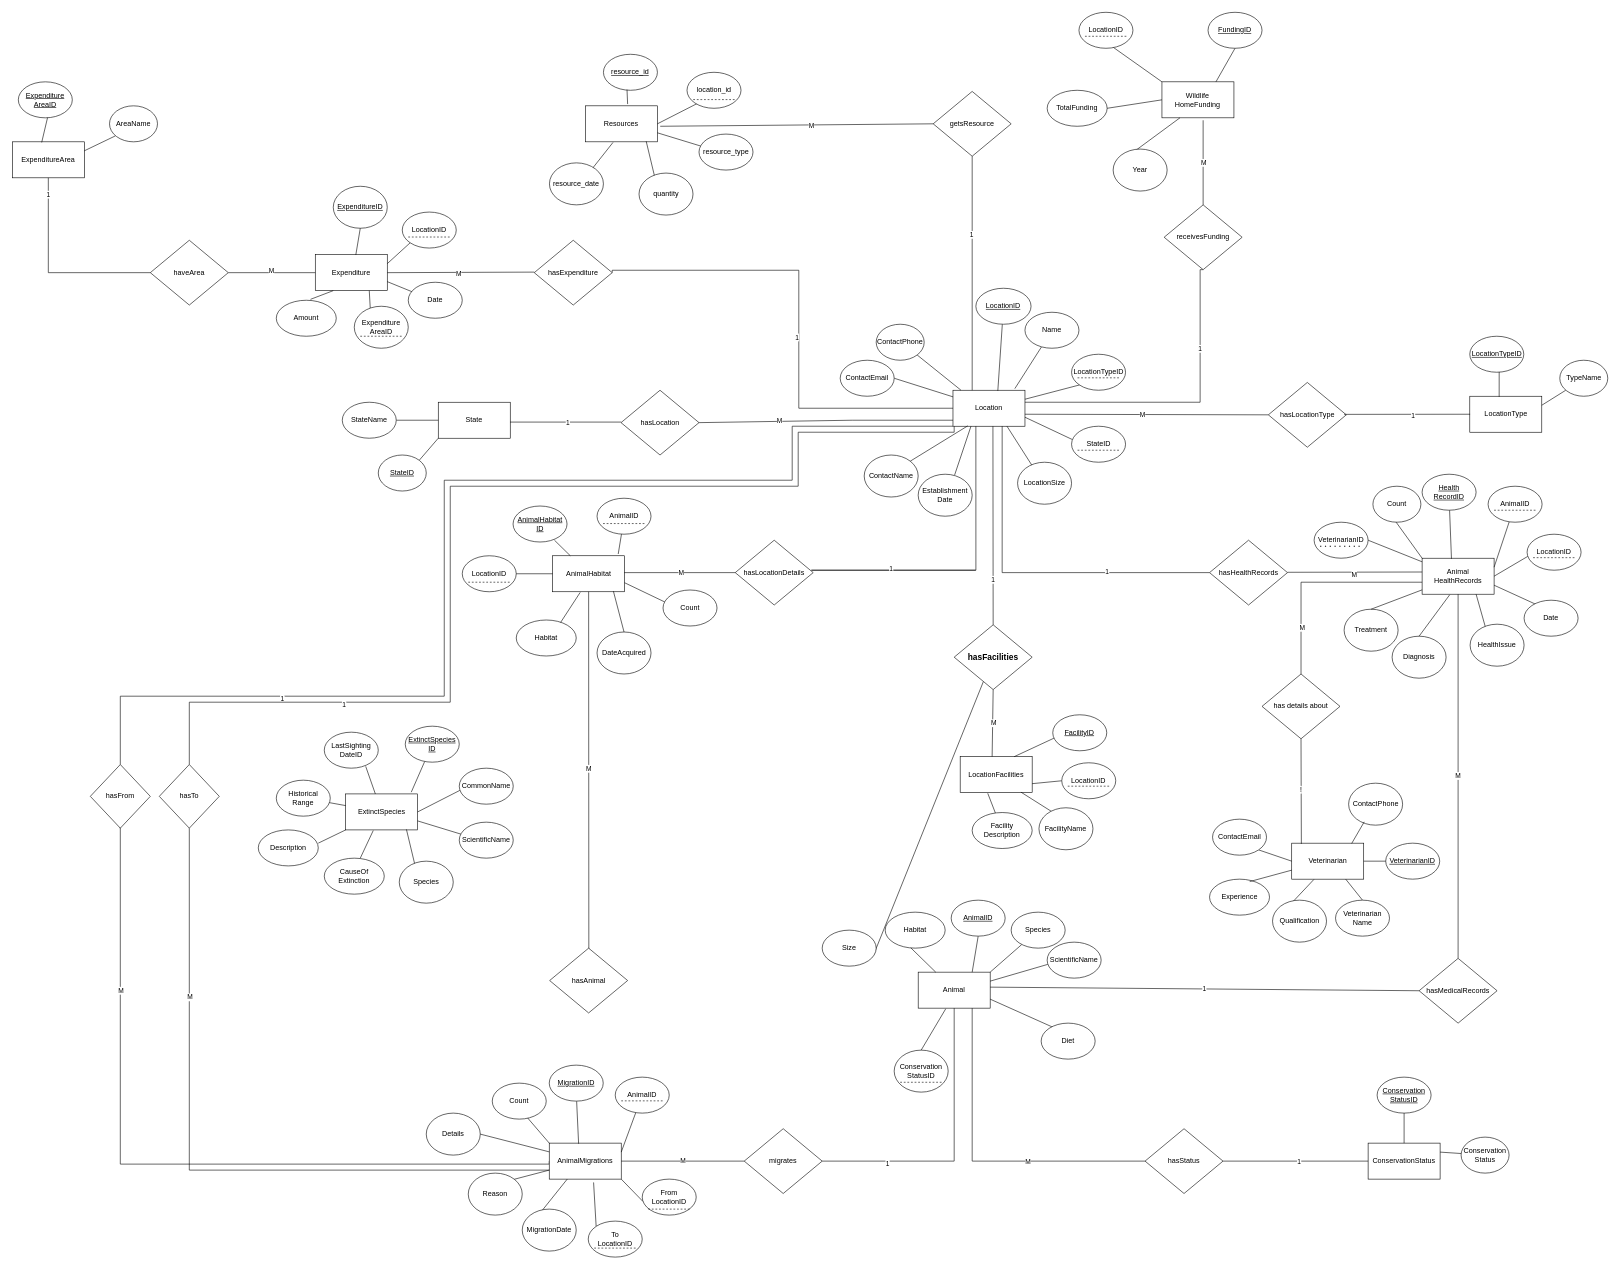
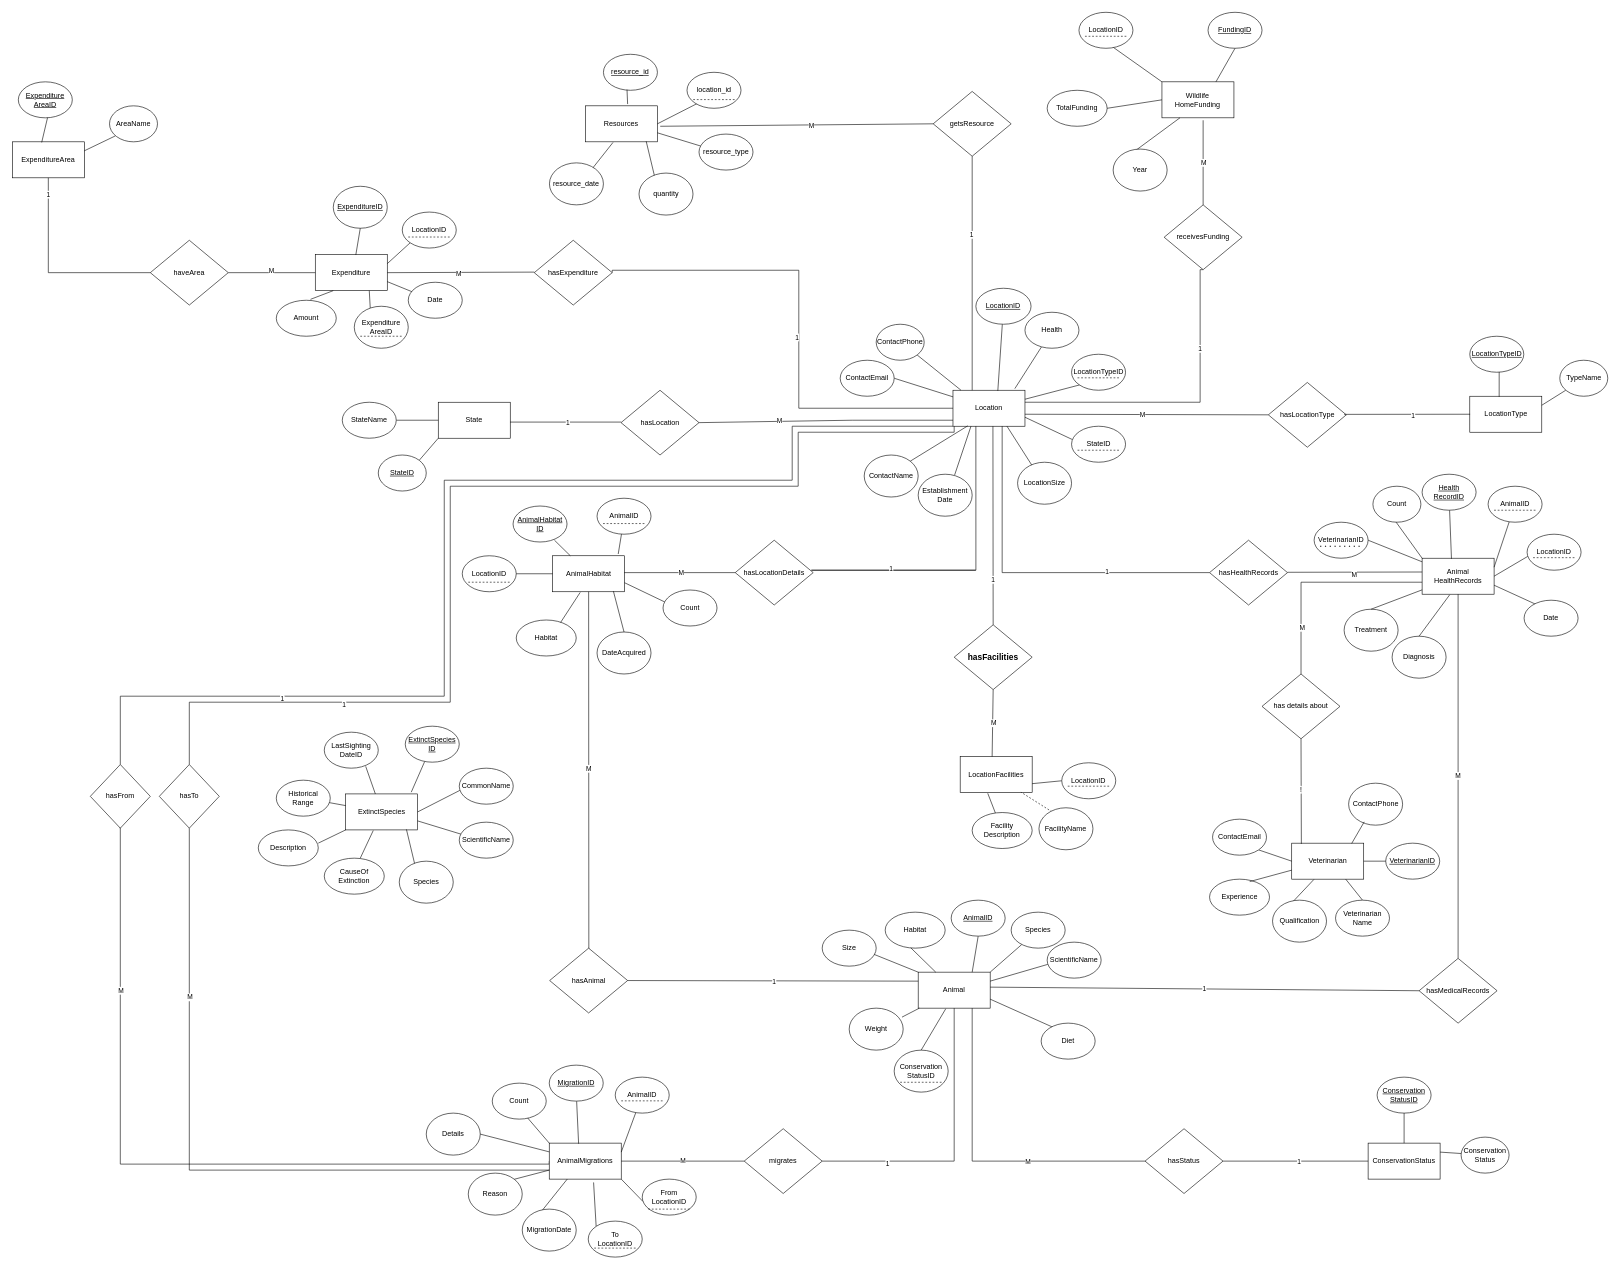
node "Name": label "Name" -> "Health"
edge "Animal HealthRecords" -- "HealthIssue": removed
node "HealthIssue": removed
node "FacilityID": removed
edge "FacilityID" -- "LocationFacilities": removed
edge "LocationFacilities" -- "FacilityName": style solid -> dashed
edge "hasFacilities" -- "Size": now "Animal" -- "Size"
edge "hasAnimal" -- "Animal": added, label "1"
edge "Animal" -- "Weight": added
node "Weight": added
